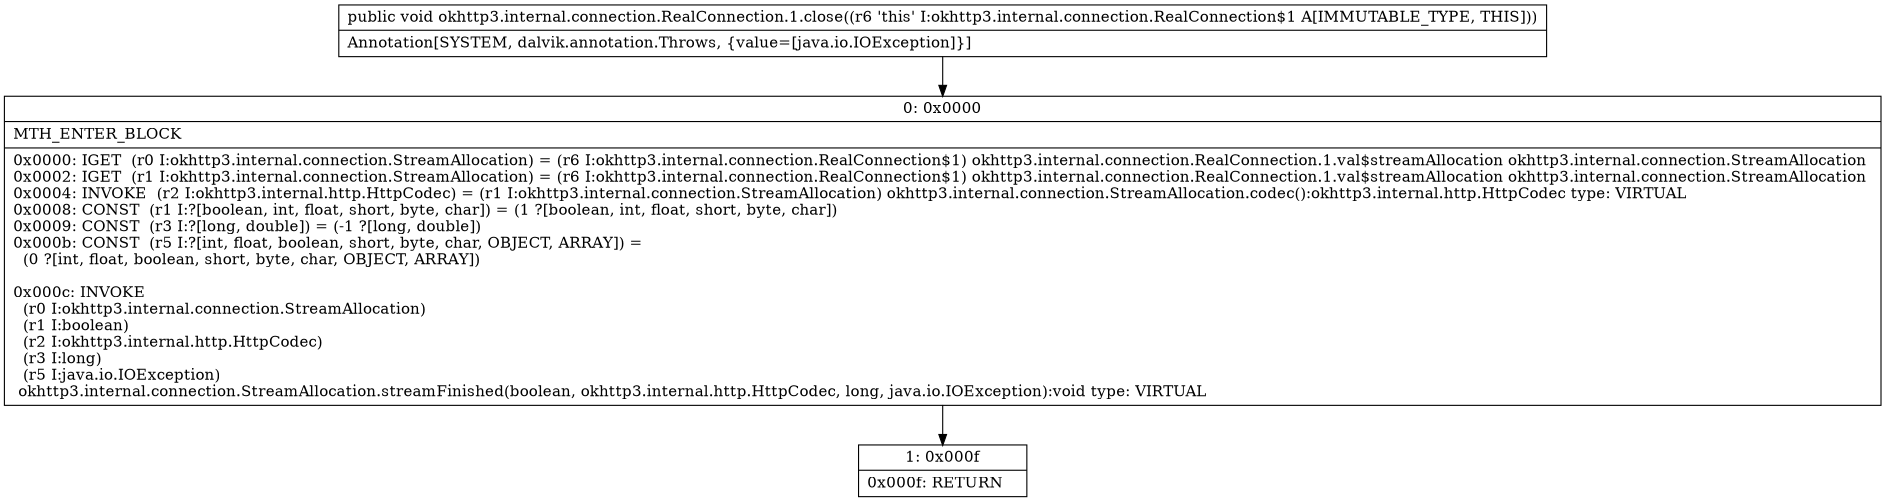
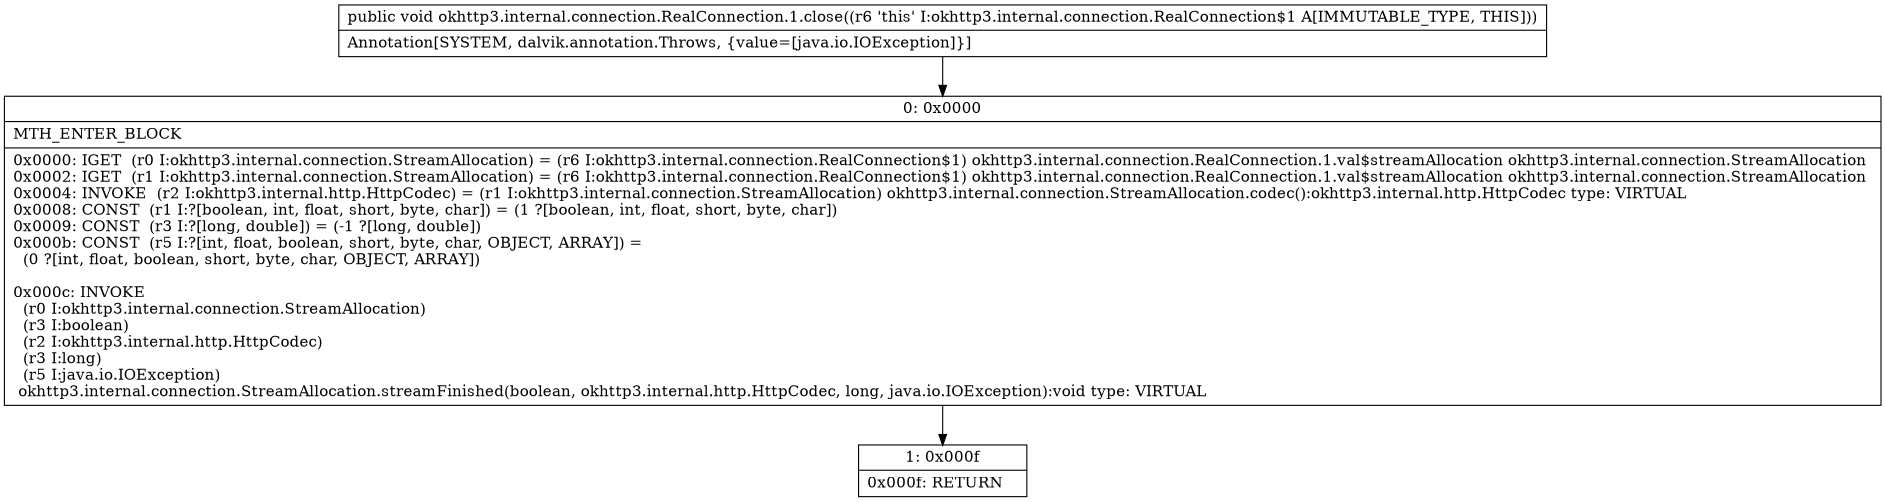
node "0: 0x0000": text "(r1 I:boolean)" -> "(r3 I:boolean)"
